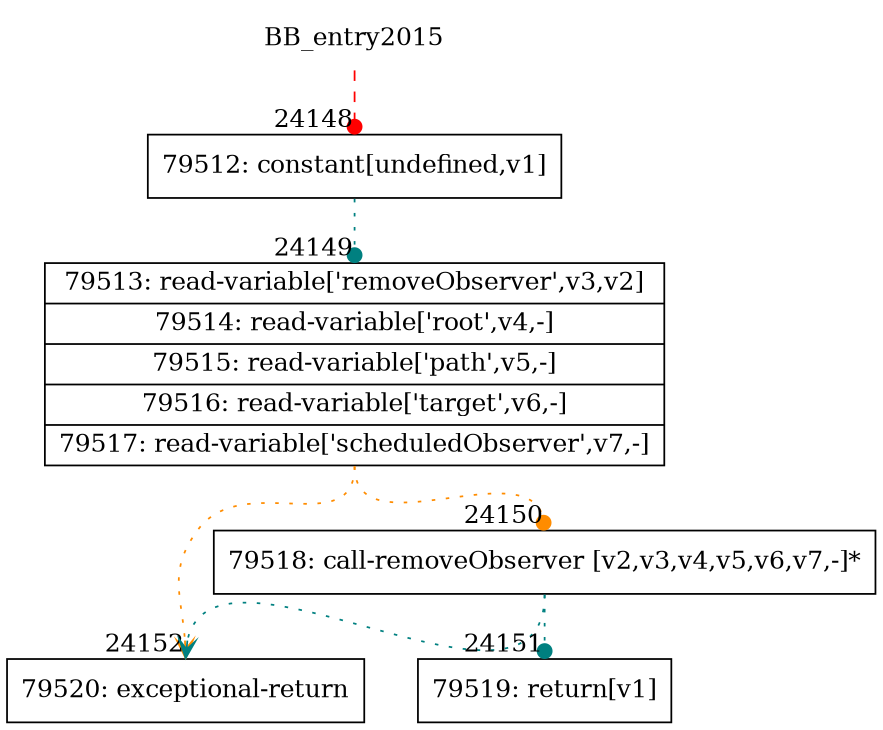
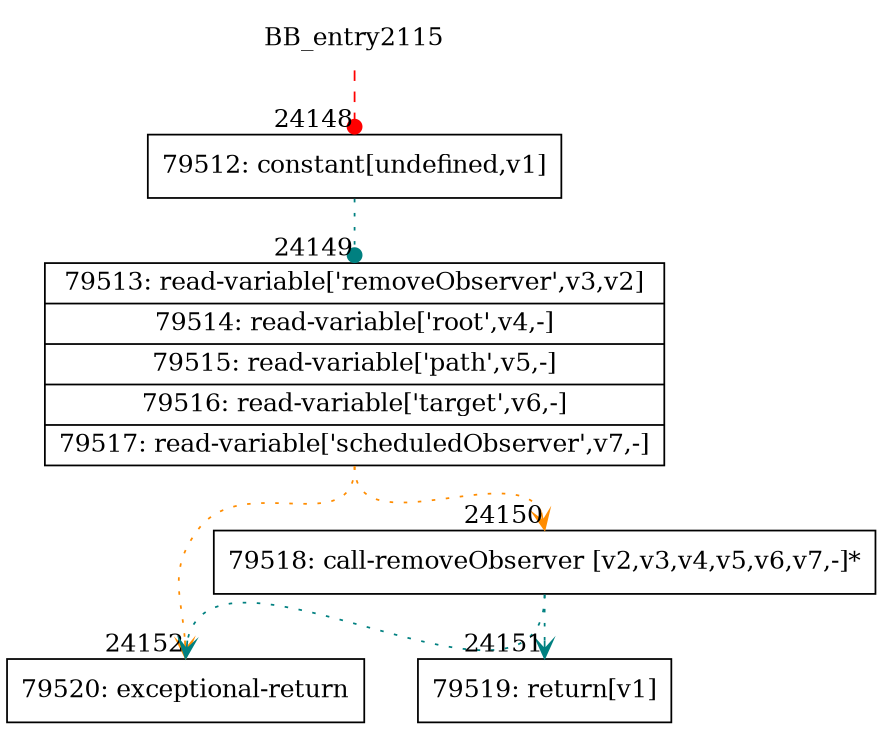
node "BB_entry2015": label "BB_entry2015" -> "BB_entry2115"
edge "79513: read-variable['removeObserver',v3,v2]" -> "79518: call-removeObserver [v2,v3,v4,v5,v6,v7,-]*": arrowhead dot -> vee
edge "79518: call-removeObserver [v2,v3,v4,v5,v6,v7,-]*" -> "79519: return[v1]": arrowhead dot -> vee
